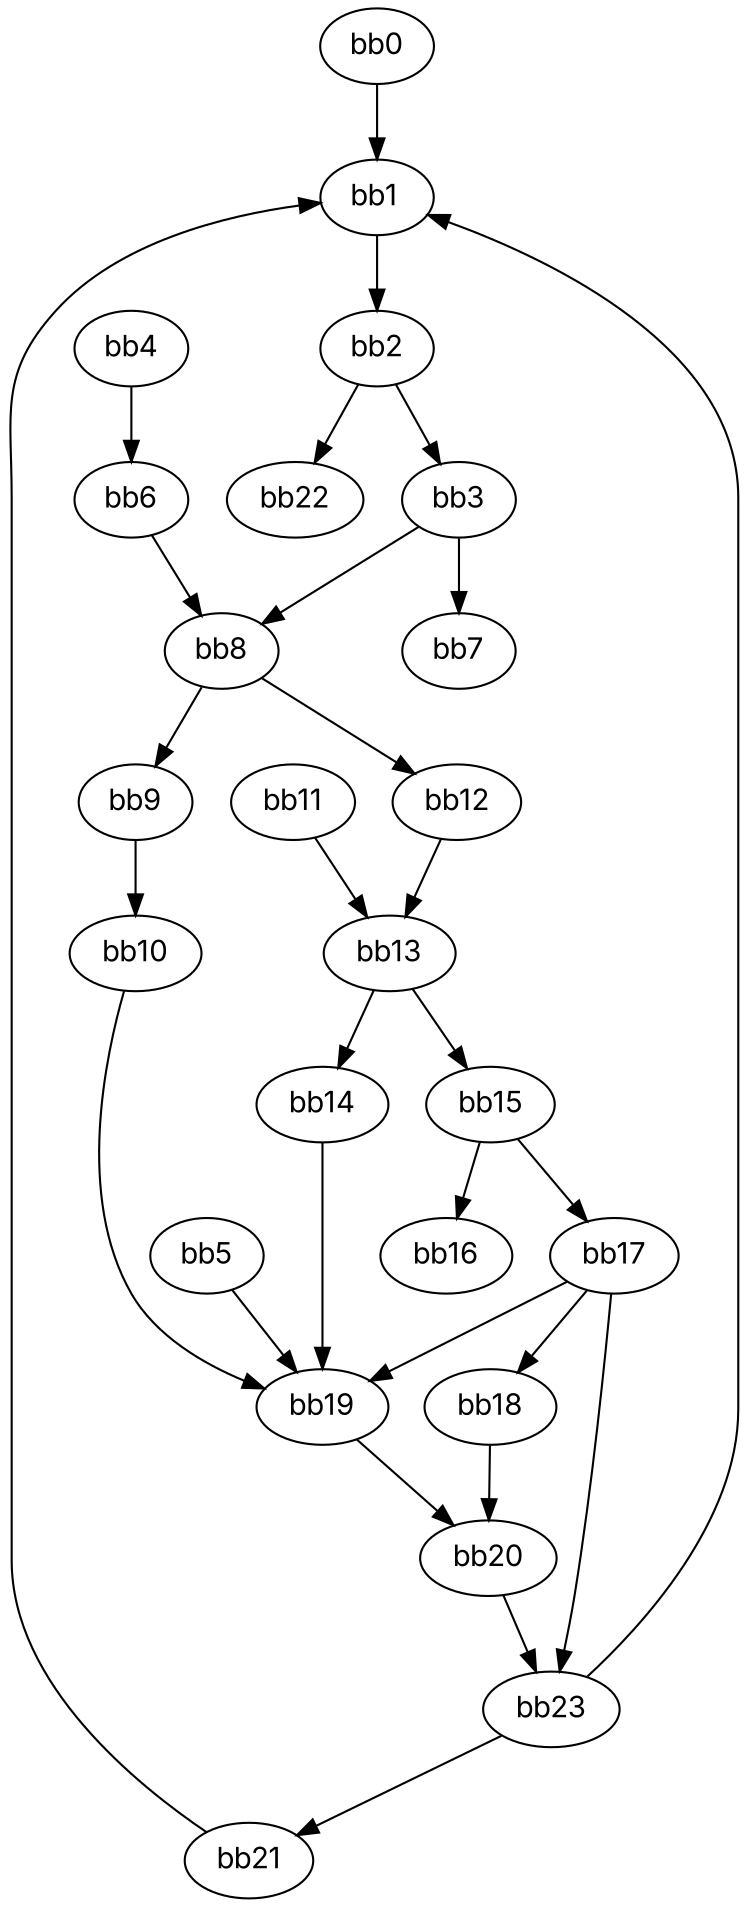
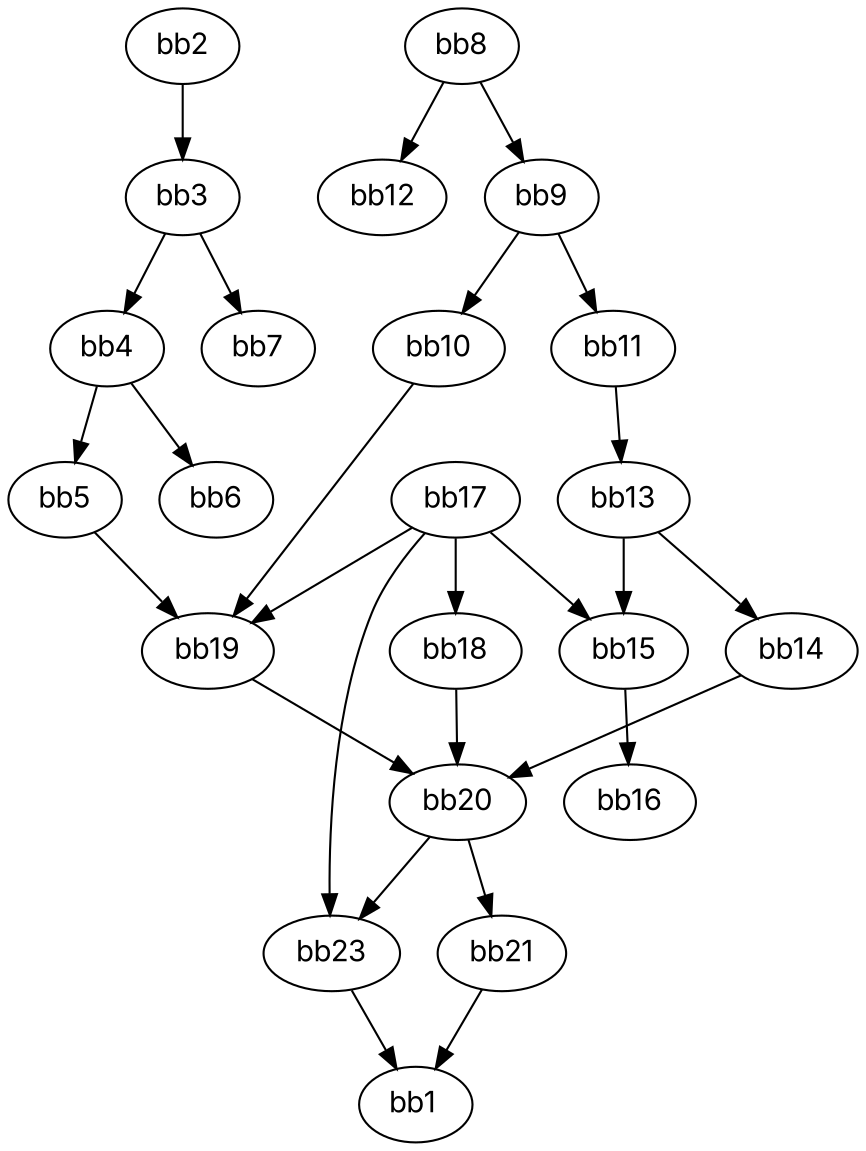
node "bb0": removed
edge "bb1" -> "bb2": removed
edge "bb9" -> "bb11": added
edge "bb4" -> "bb5": added
node "bb22": removed
edge "bb6" -> "bb8": removed
edge "bb3" -> "bb8": now "bb3" -> "bb4"
edge "bb12" -> "bb13": removed
edge "bb15" -> "bb17": reversed
edge "bb14" -> "bb19": now "bb14" -> "bb20"
edge "bb23" -> "bb21": now "bb20" -> "bb21"
